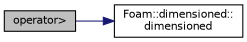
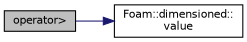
node "Foam::dimensioned:: dimensioned": label "Foam::dimensioned:: dimensioned" -> "Foam::dimensioned:: value"
